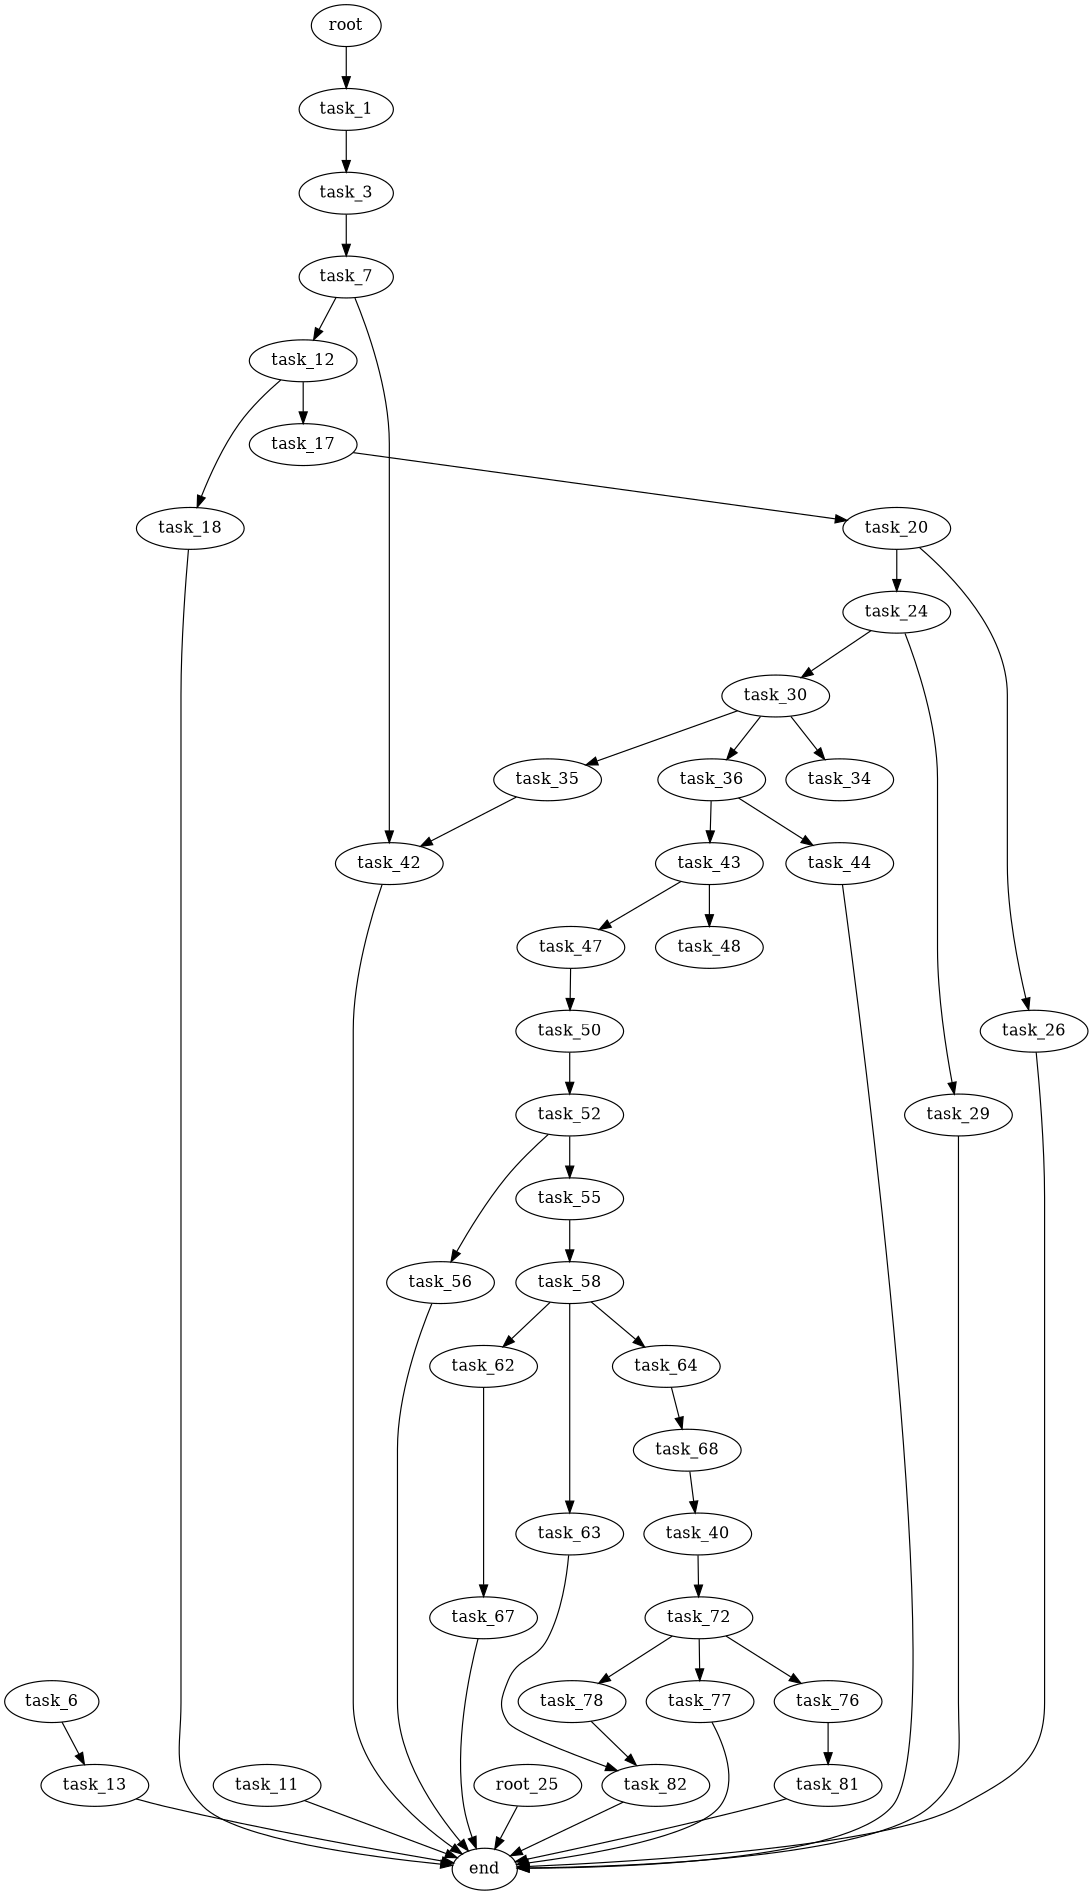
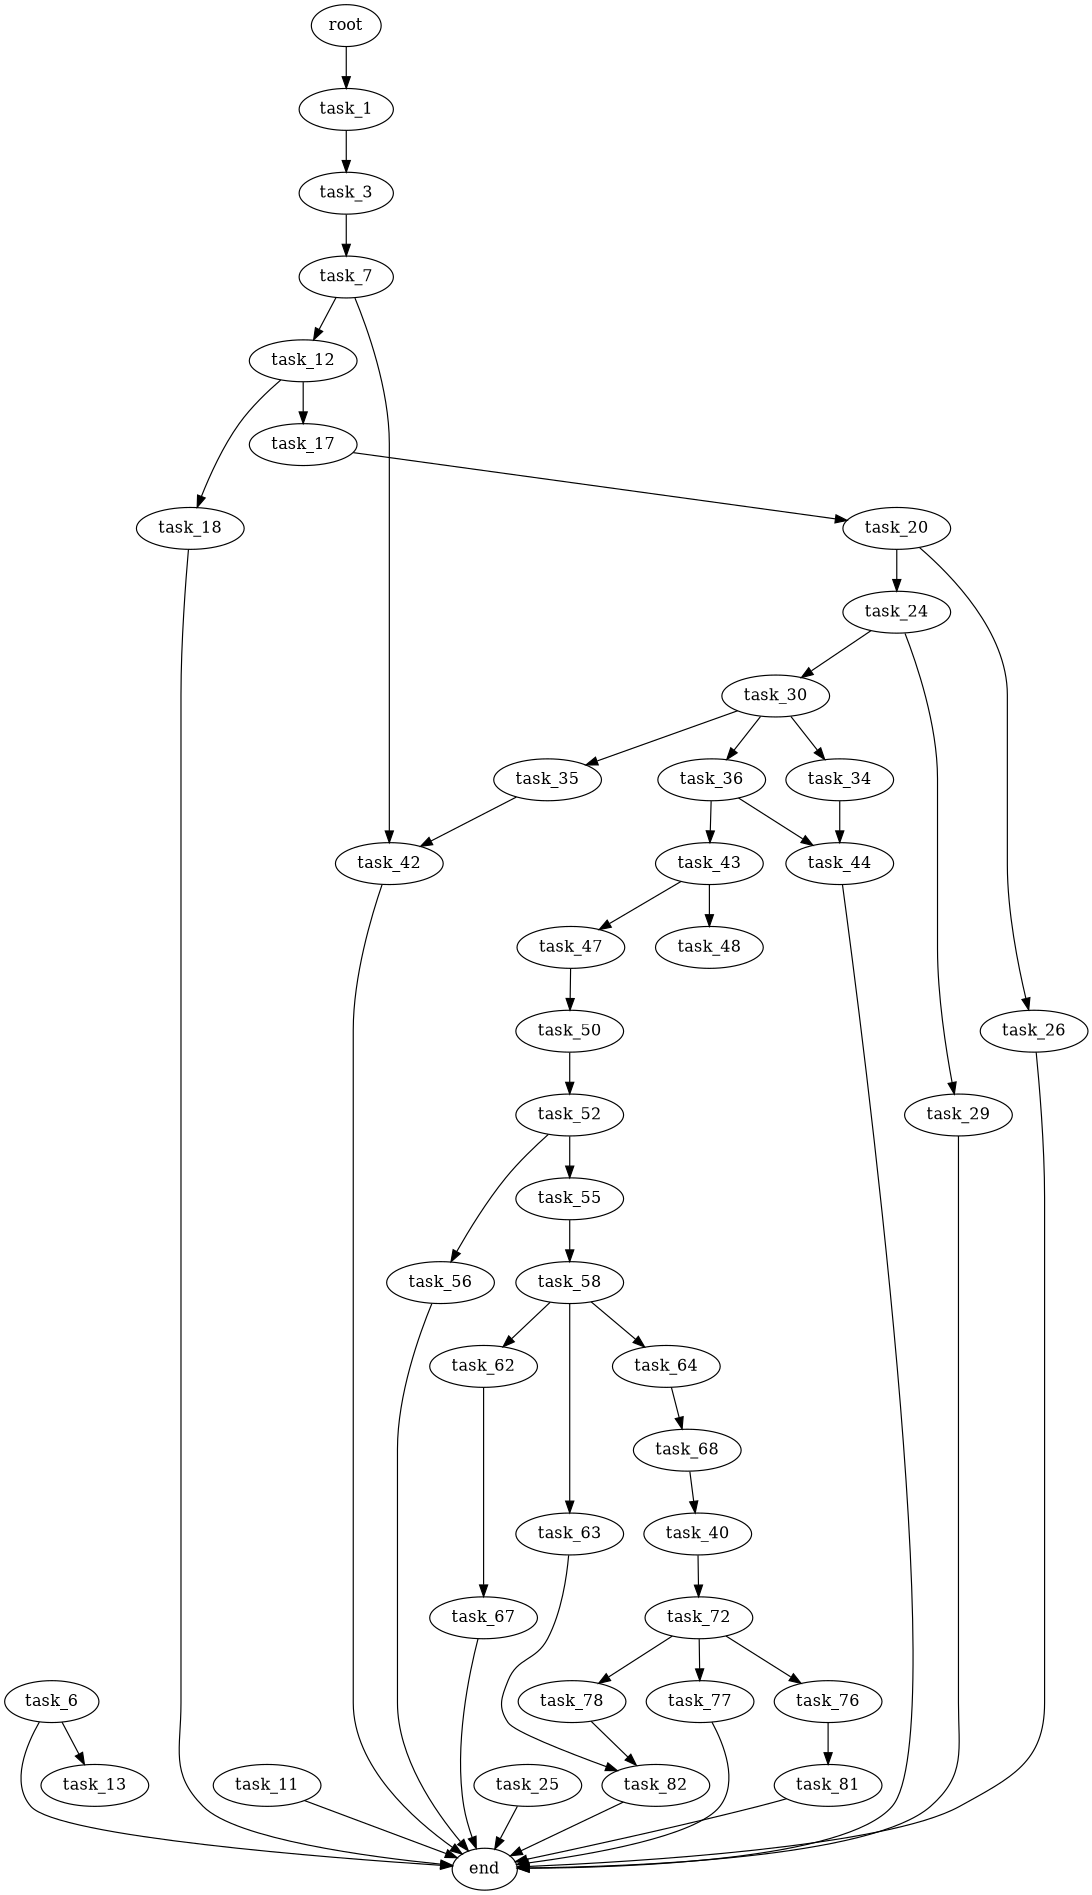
edge "task_34" -> "task_44": added
node "root_25": label "root_25" -> "task_25"
edge "task_13" -> "end": now "task_6" -> "end"
